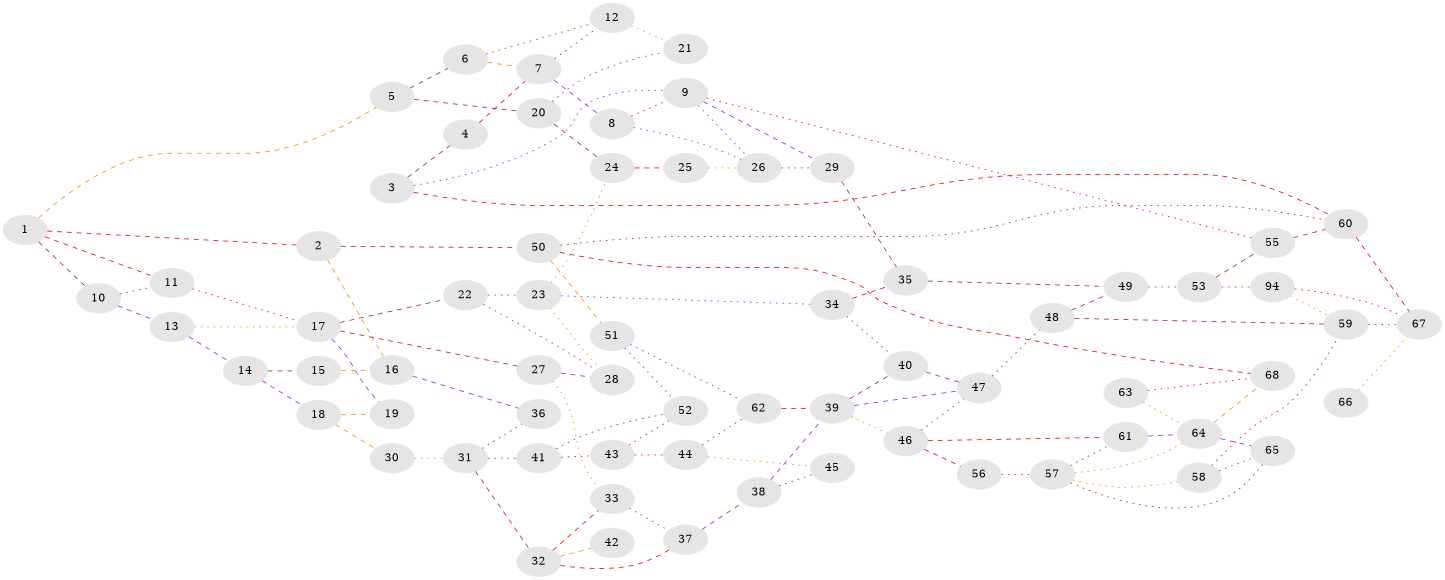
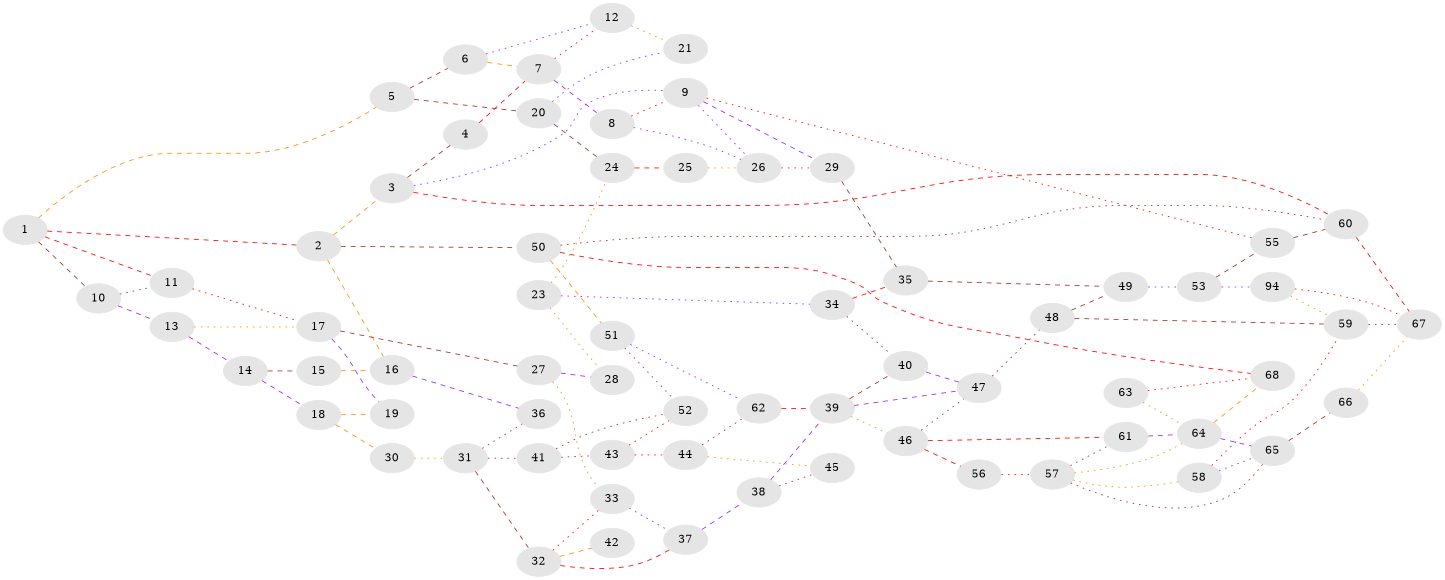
edge "3" -- "2": added
node "22": removed
edge "66" -- "65": added
edge "33" -- "32": style dashed -> dotted
